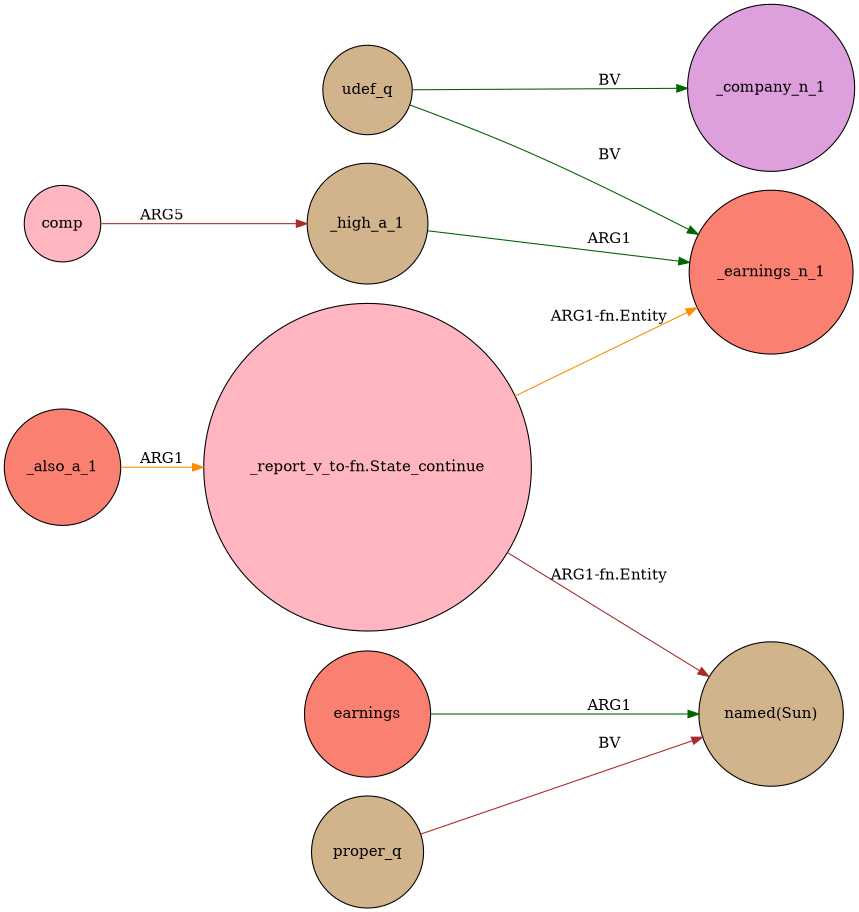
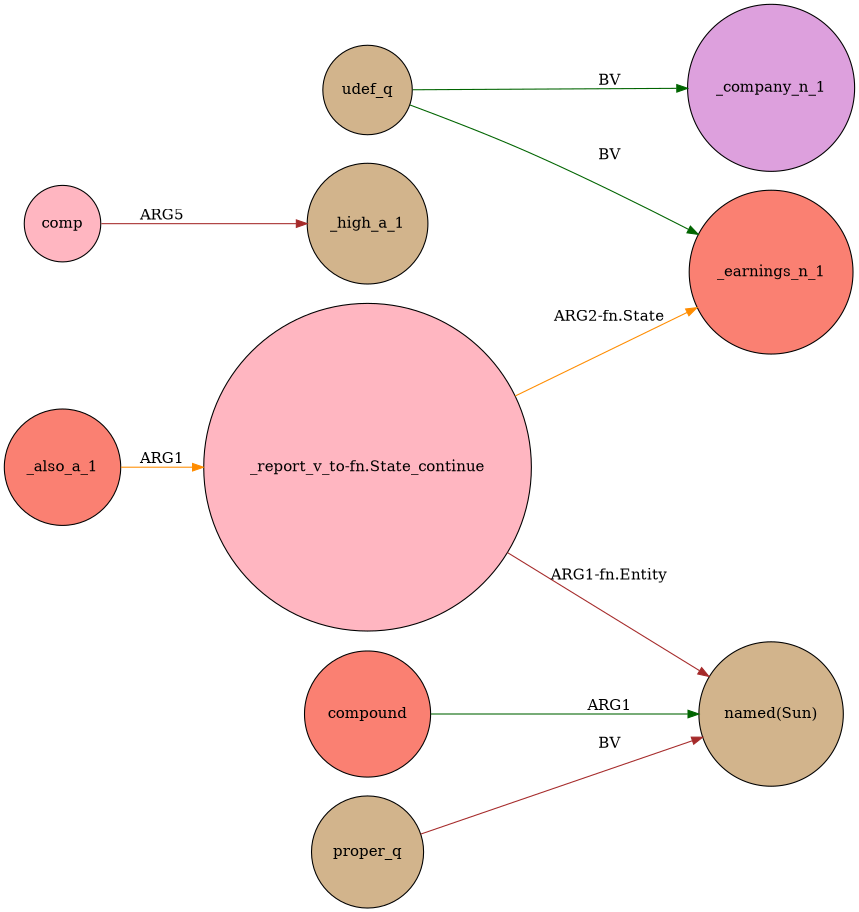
edge "_high_a_1" -> "_earnings_n_1": removed, label "ARG1"
edge "_report_v_to-fn.State_continue" -> "_earnings_n_1": label "ARG1-fn.Entity" -> "ARG2-fn.State"
node "earnings": label "earnings" -> "compound"
